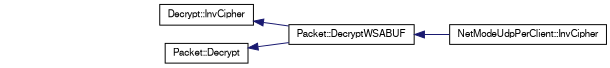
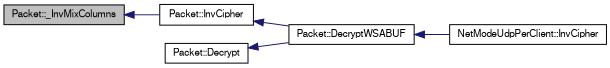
node "Packet::_InvMixColumns": added
node "Decrypt::InvCipher": label "Decrypt::InvCipher" -> "Packet::InvCipher"
